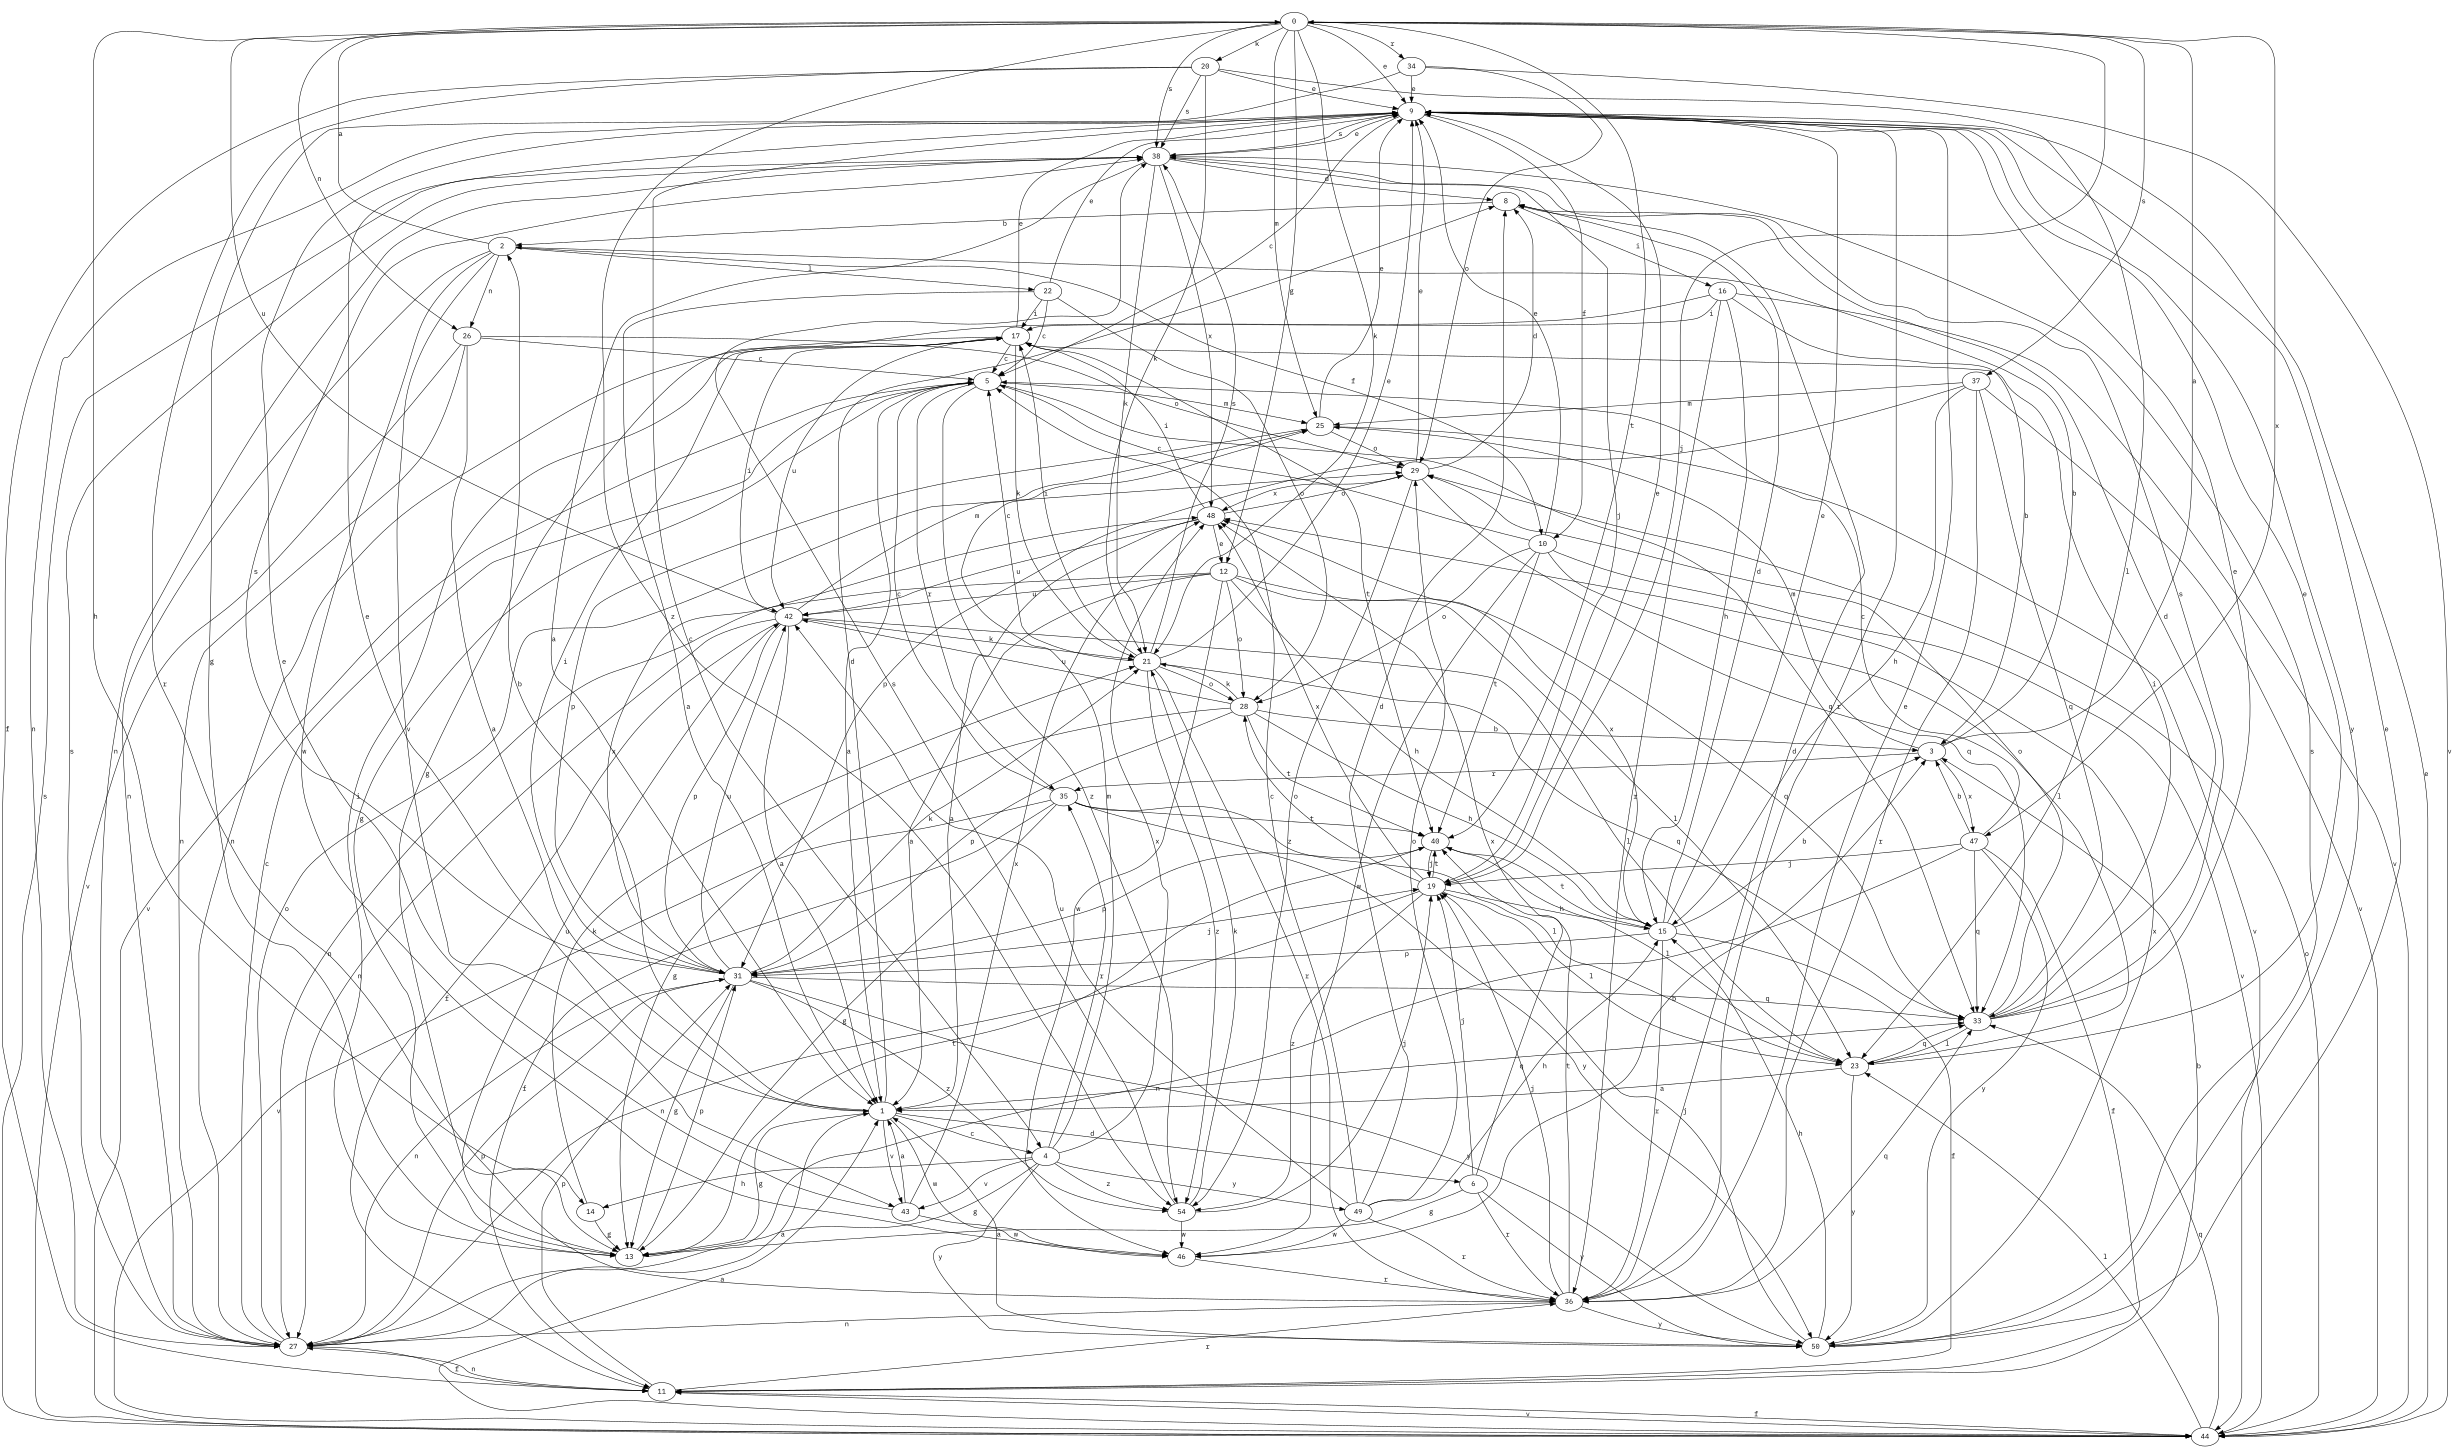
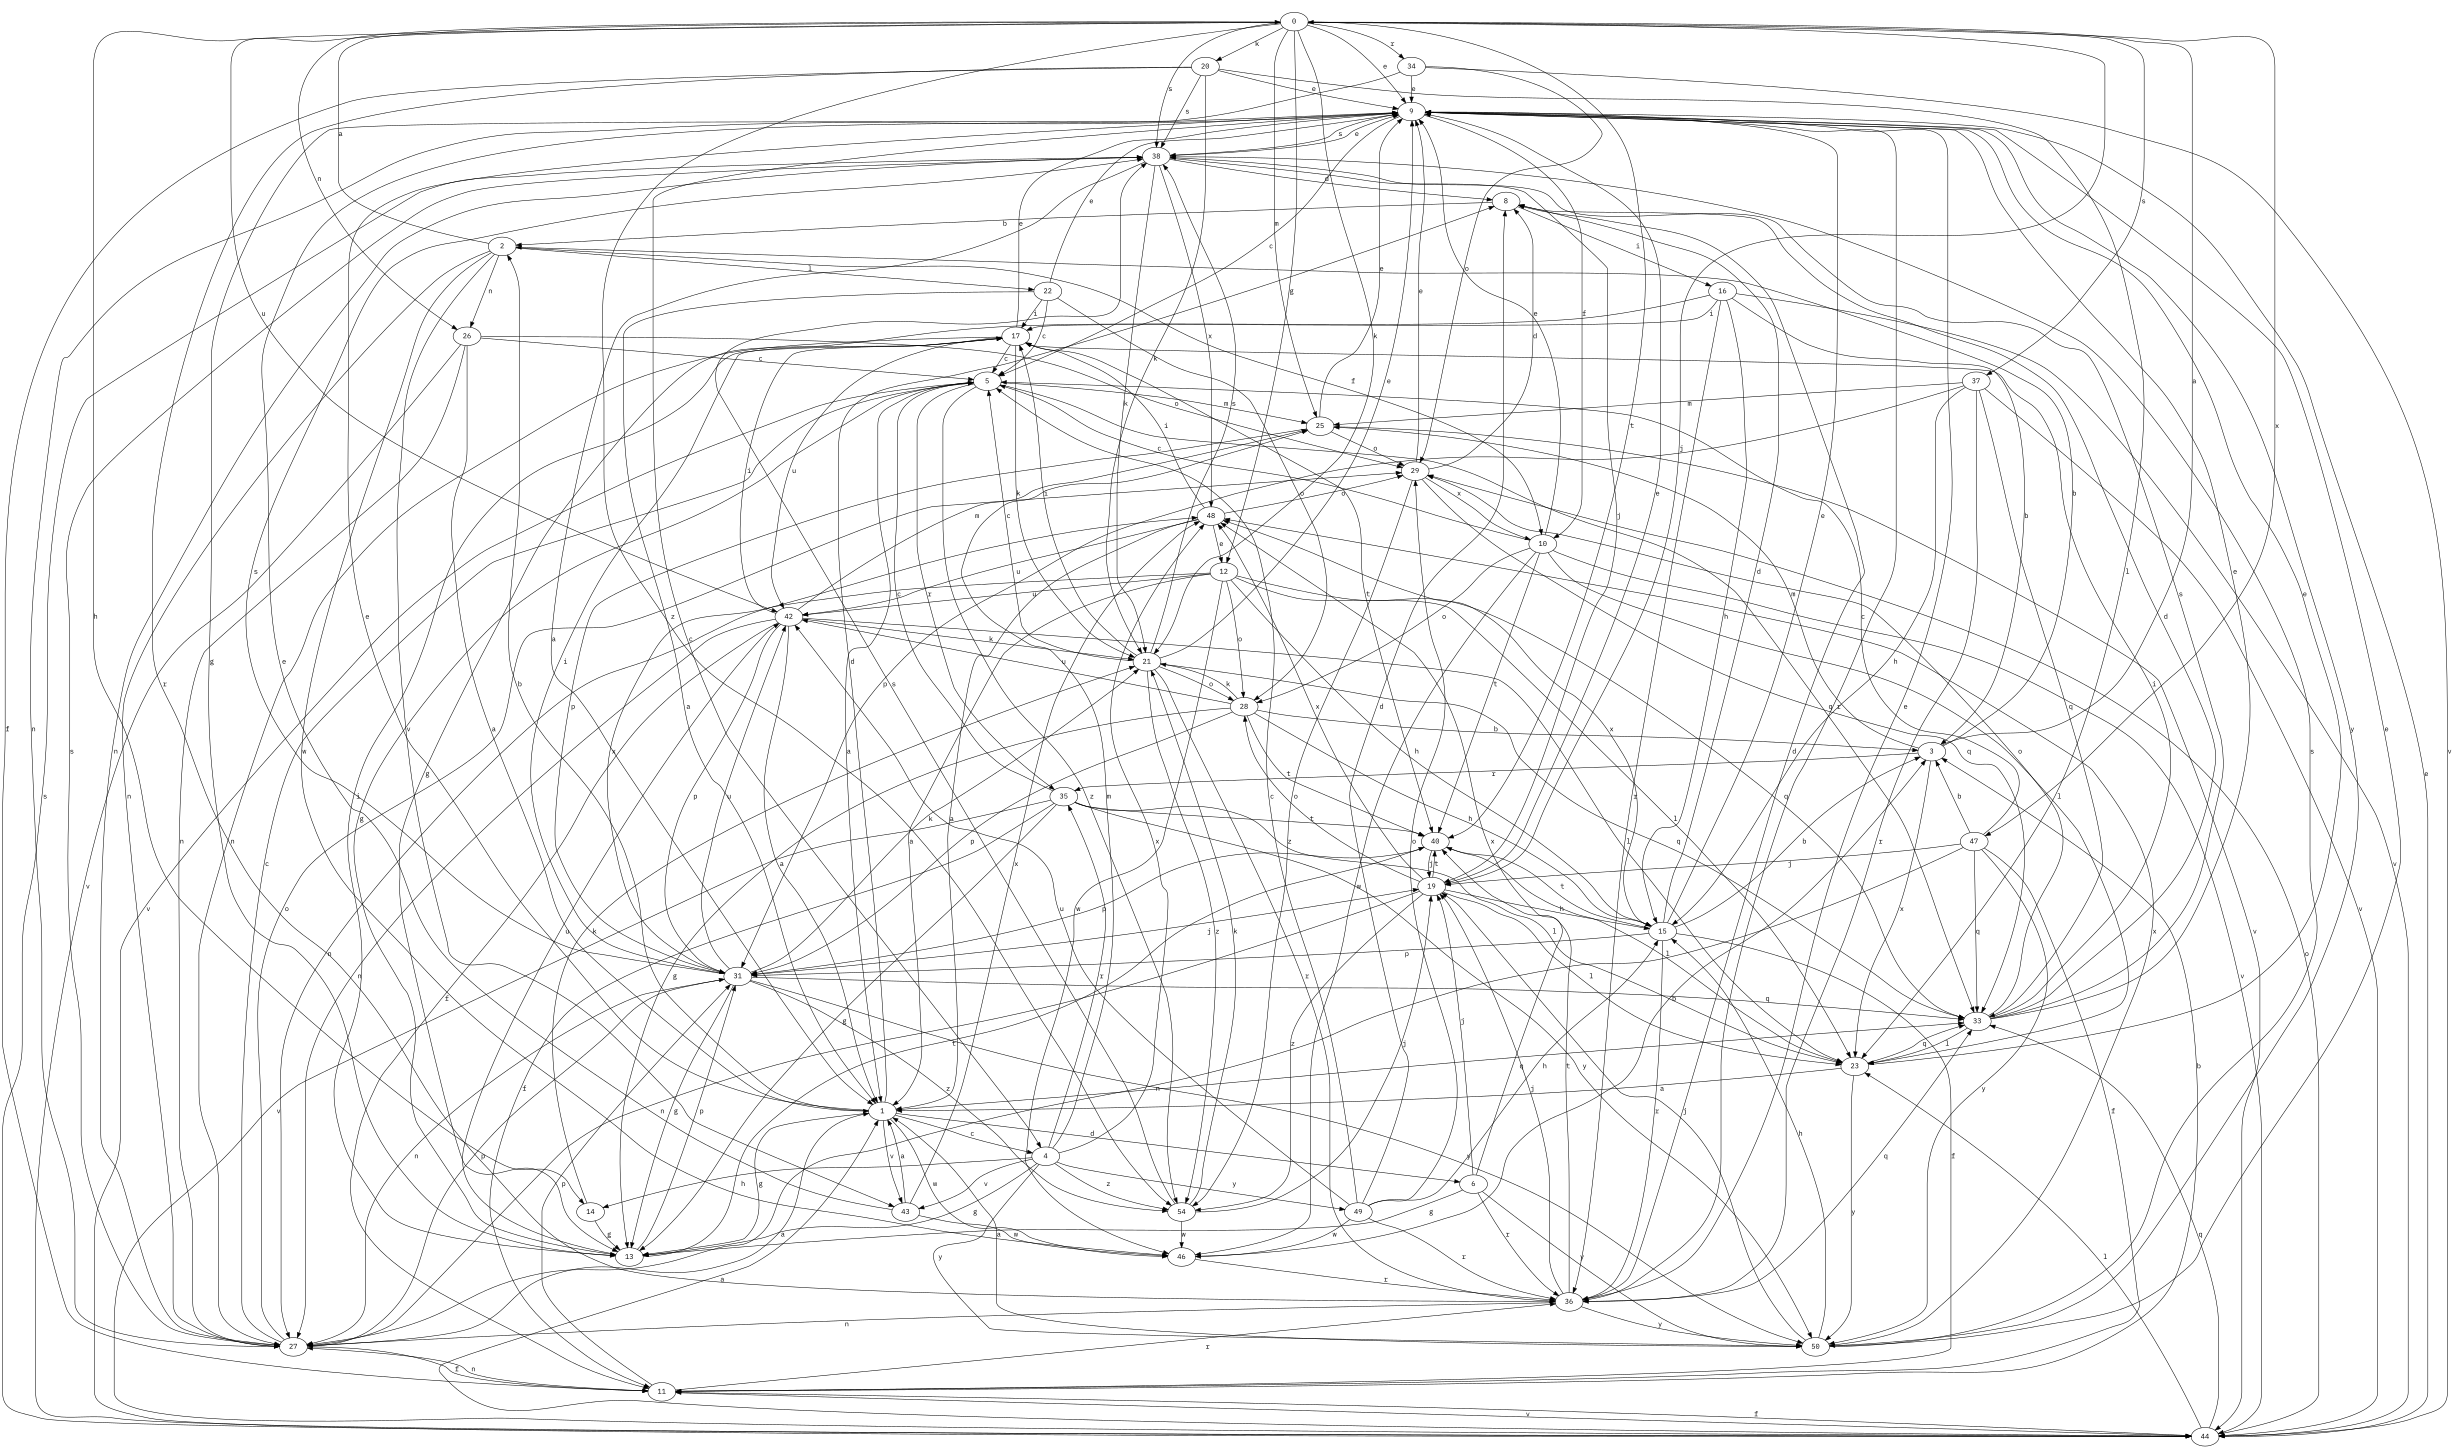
edge "29" -> "48": now "29" -> "10"
edge "3" -> "47": now "3" -> "23"
